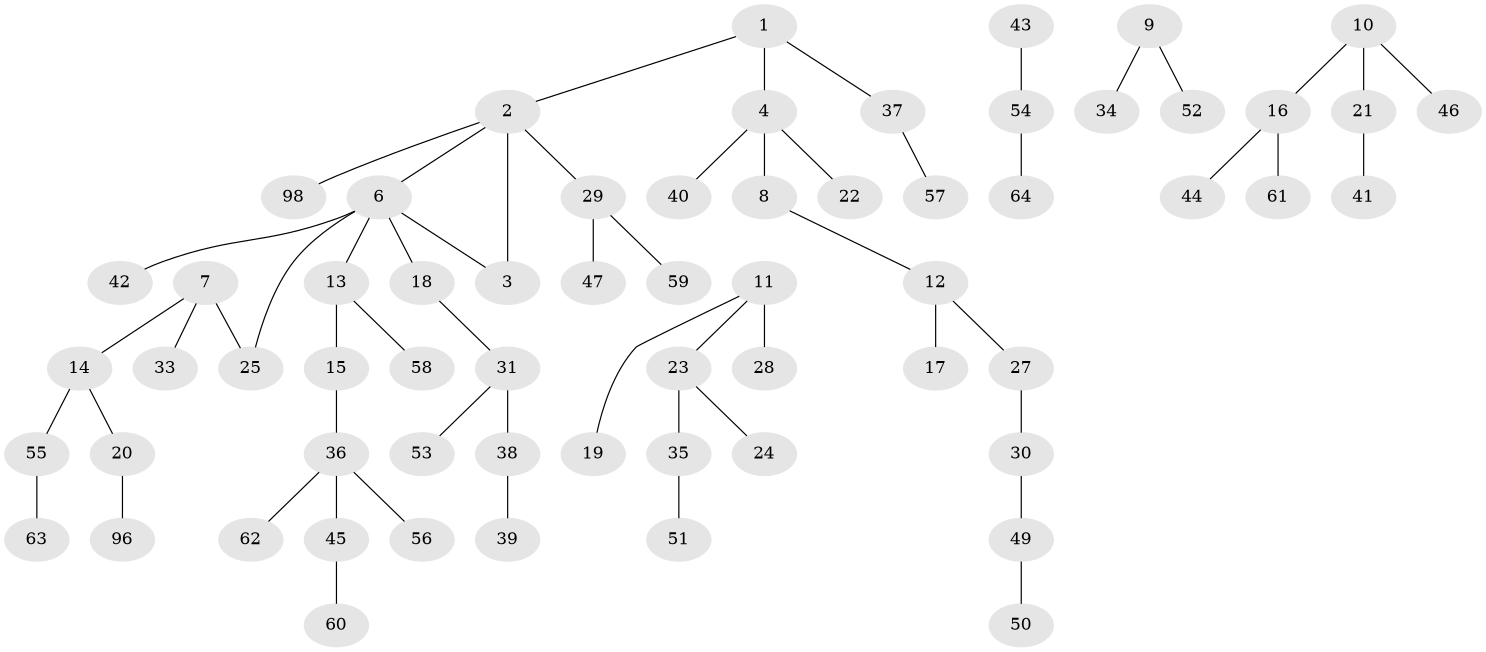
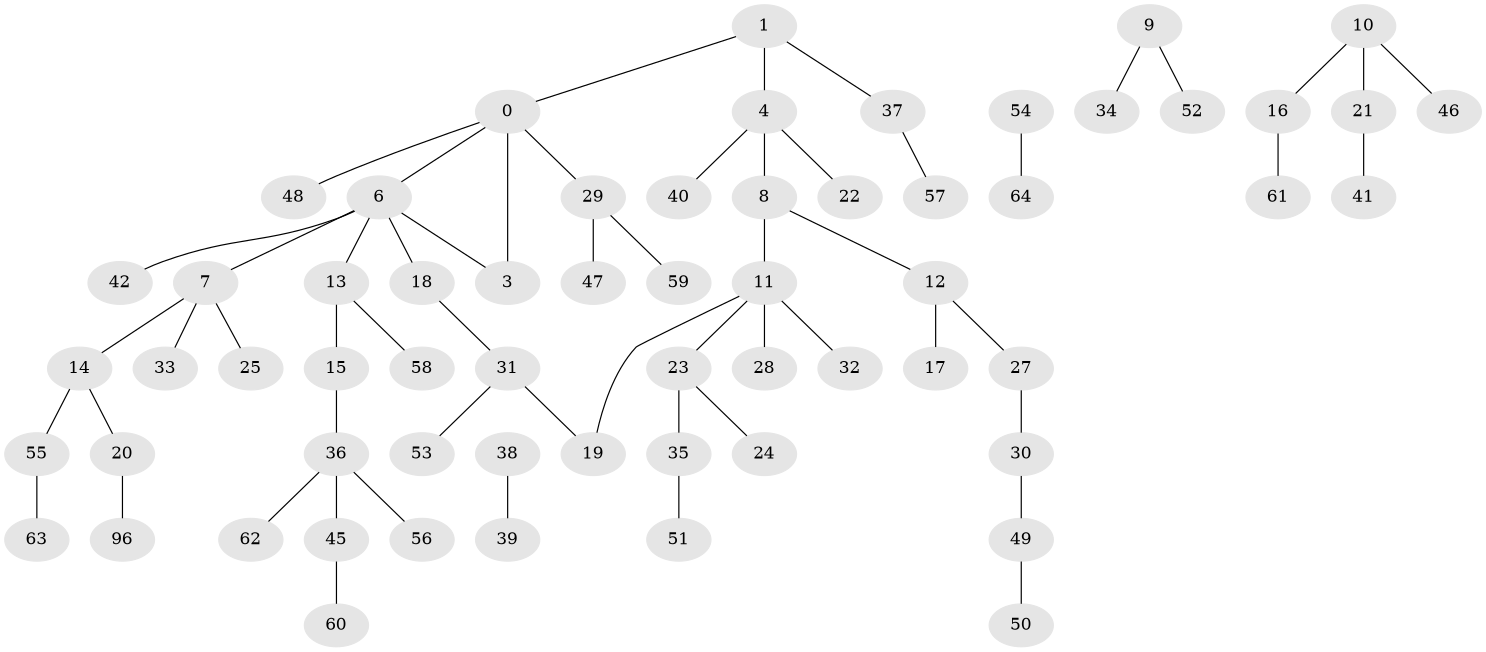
node "43": removed
node "2": label "2" -> "0"
node "98": label "98" -> "48"
node "44": removed
edge "8" -- "11": added
edge "6" -- "25": now "6" -- "7"
node "32": added
edge "31" -- "38": now "31" -- "19"
